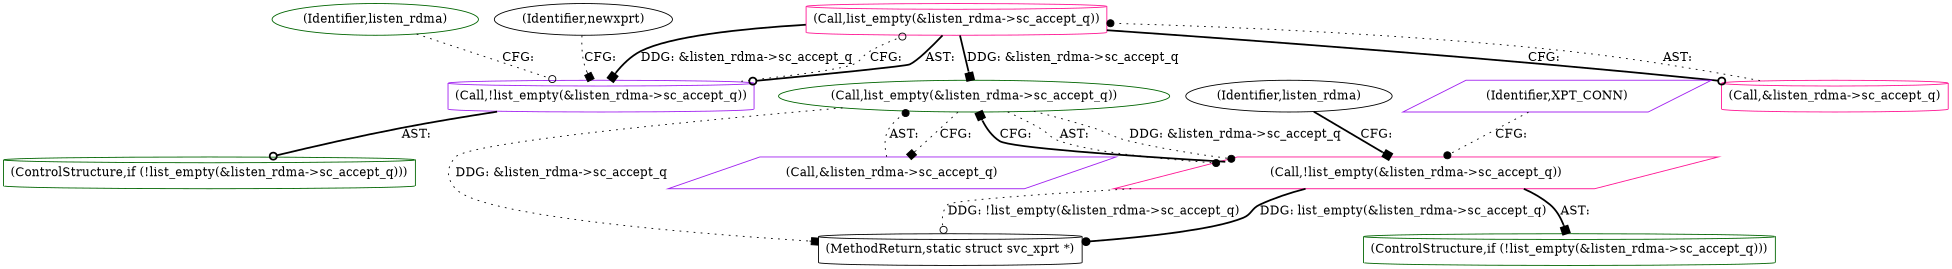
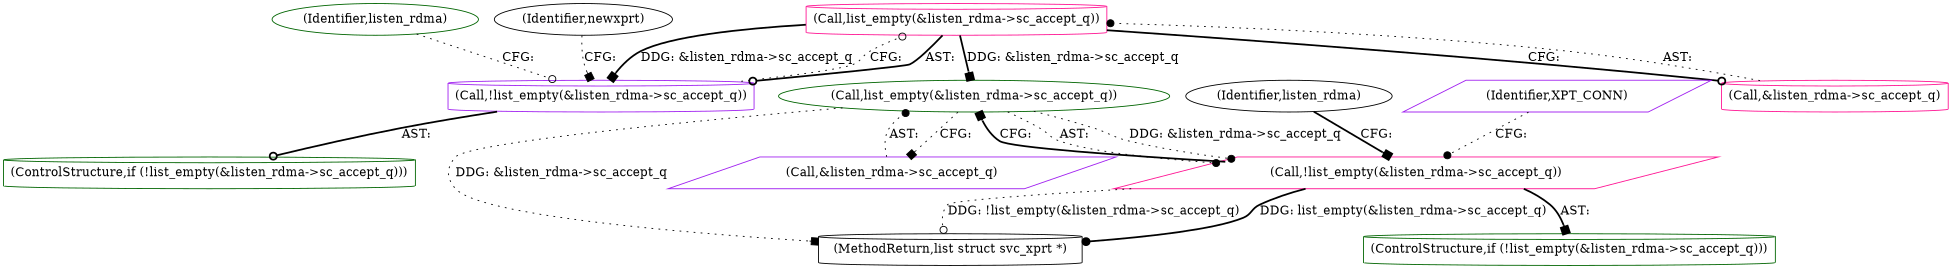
node "(MethodReturn,static struct svc_xprt *)": label "(MethodReturn,static struct svc_xprt *)" -> "(MethodReturn,list struct svc_xprt *)"
